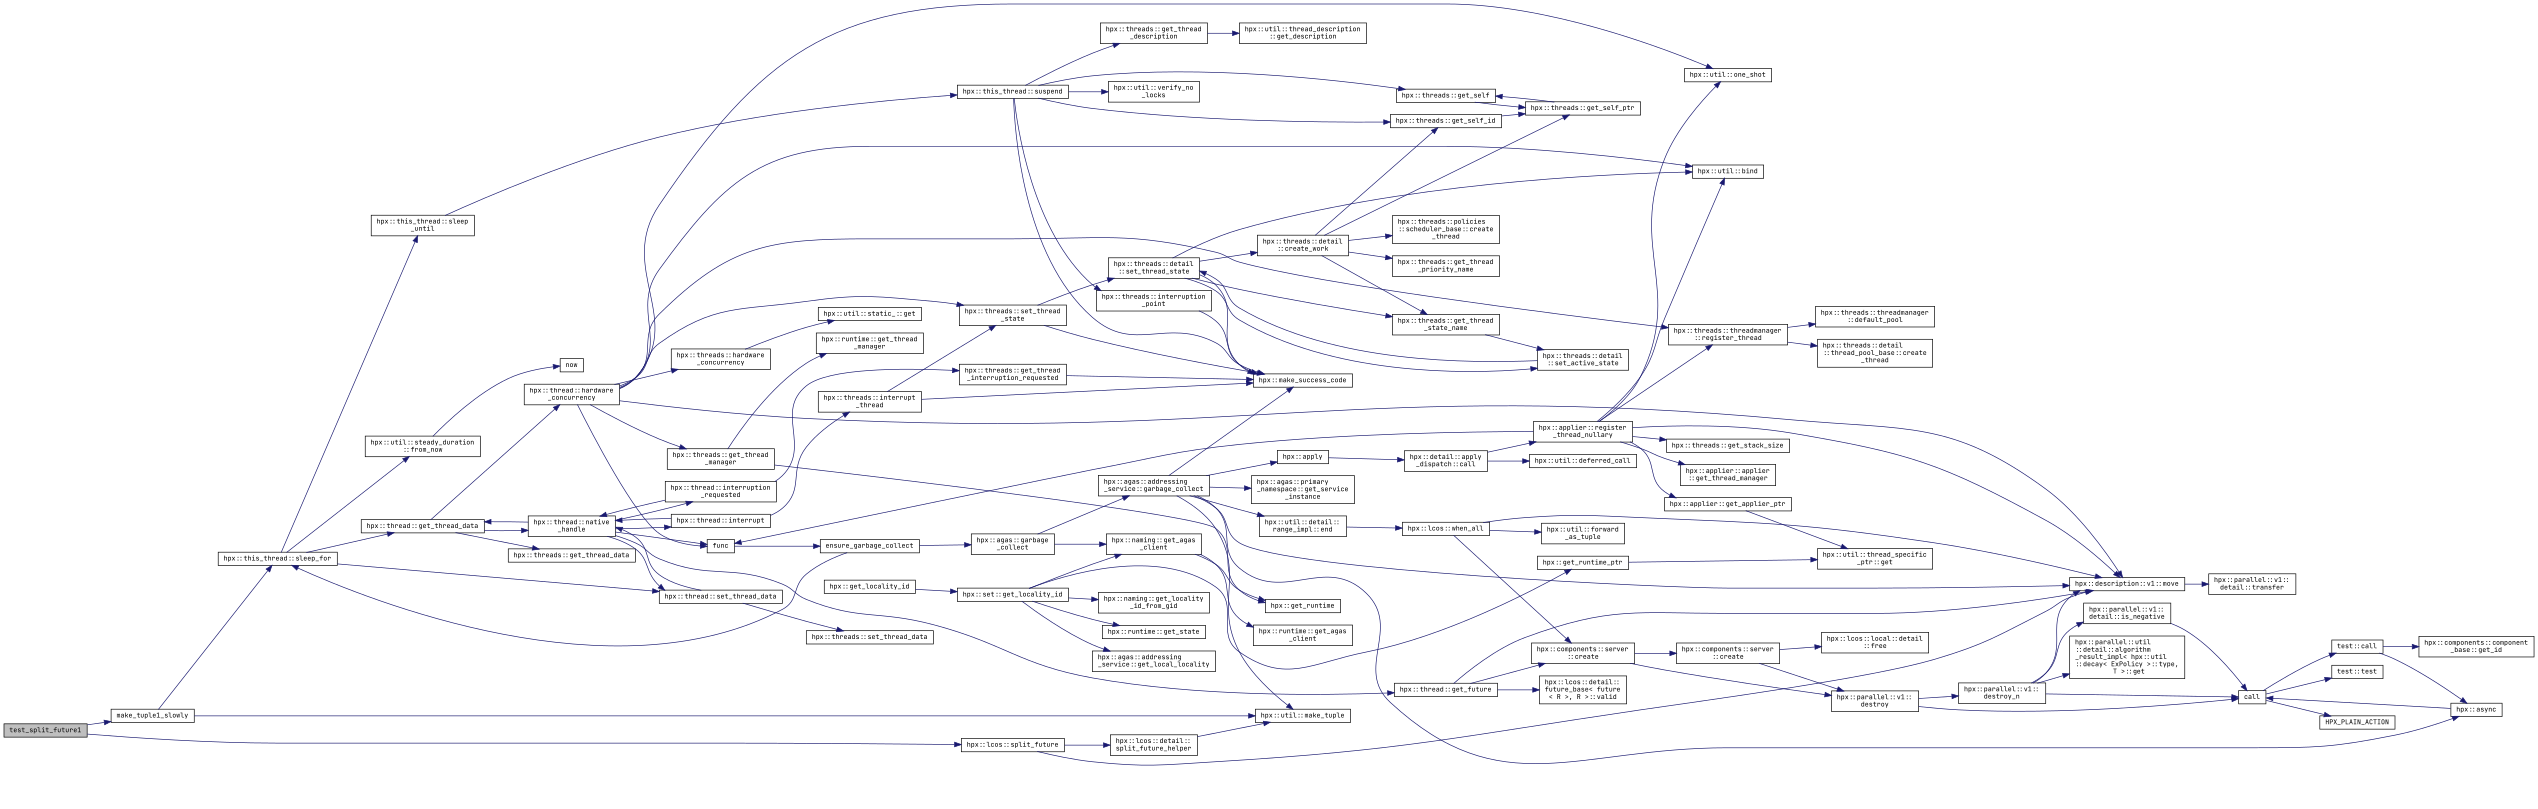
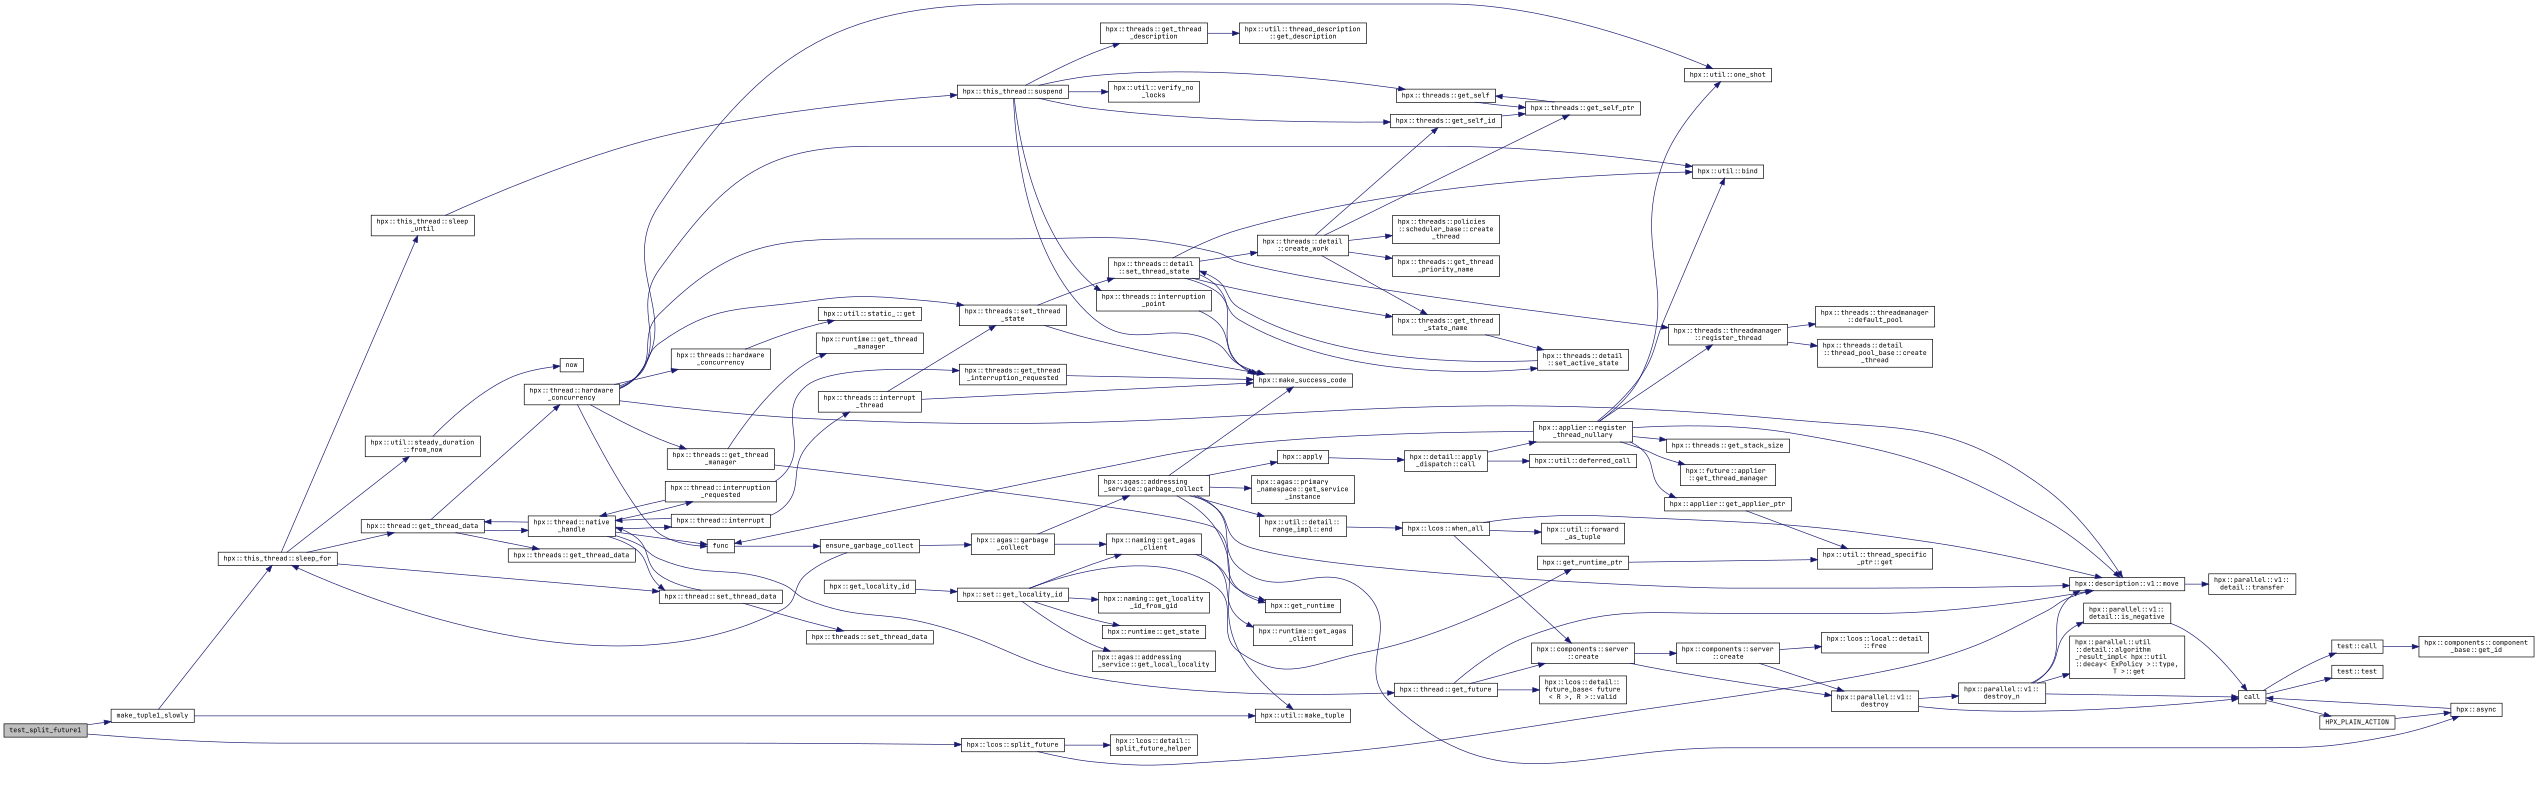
node "hpx::applier::applier ::get_thread_manager": label "hpx::applier::applier ::get_thread_manager" -> "hpx::future::applier ::get_thread_manager"
edge "test::call" -> "hpx::async": now "HPX_PLAIN_ACTION" -> "hpx::async"
edge "hpx::lcos::detail:: split_future_helper" -> "hpx::util::make_tuple": removed
